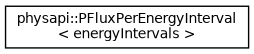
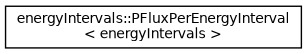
node "physapi::PFluxPerEnergyInterval < energyIntervals >": label "physapi::PFluxPerEnergyInterval < energyIntervals >" -> "energyIntervals::PFluxPerEnergyInterval < energyIntervals >"
